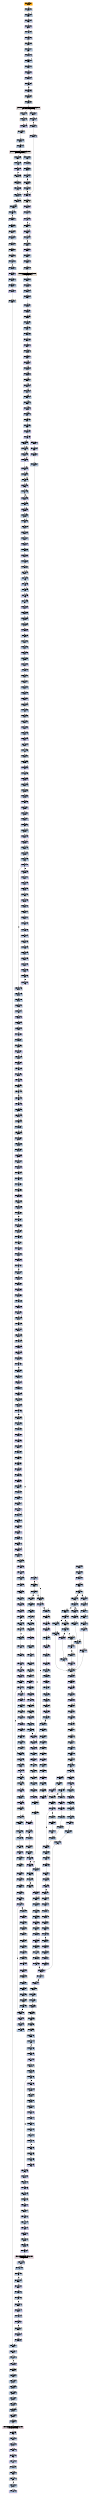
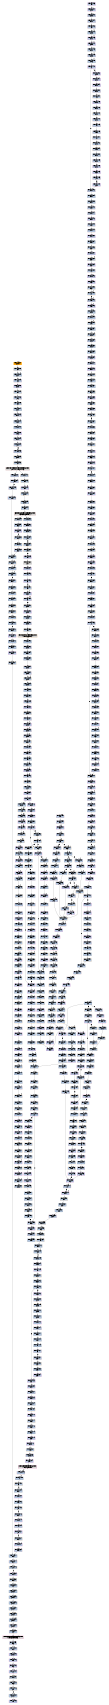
node "0x00424b6d pushl": removed
